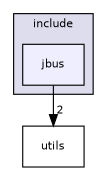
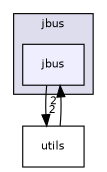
cluster "include": label "include" -> "jbus"
edge "utils" -> "jbus": added
